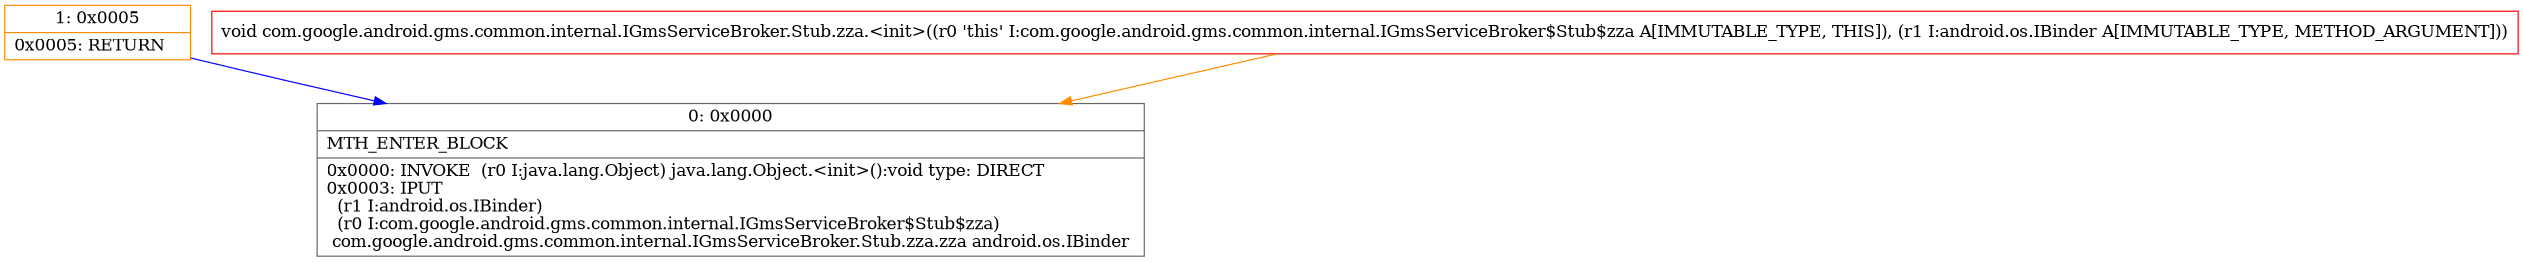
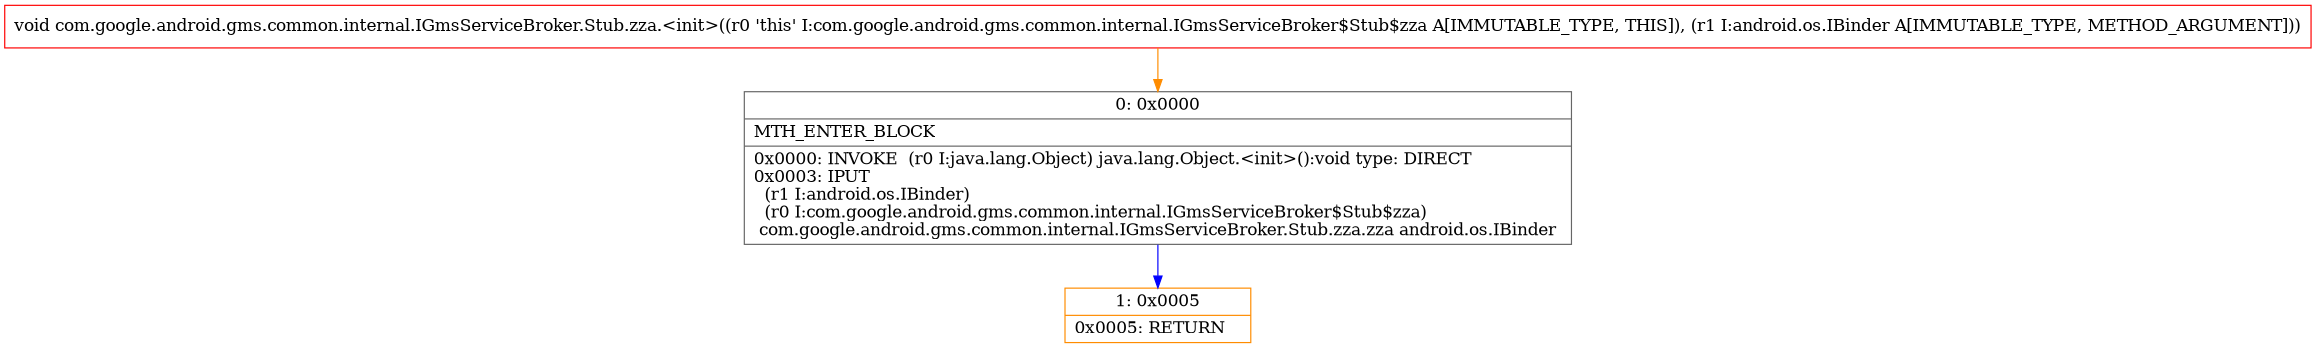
edge "1: 0x0005" -> "0: 0x0000": reversed
